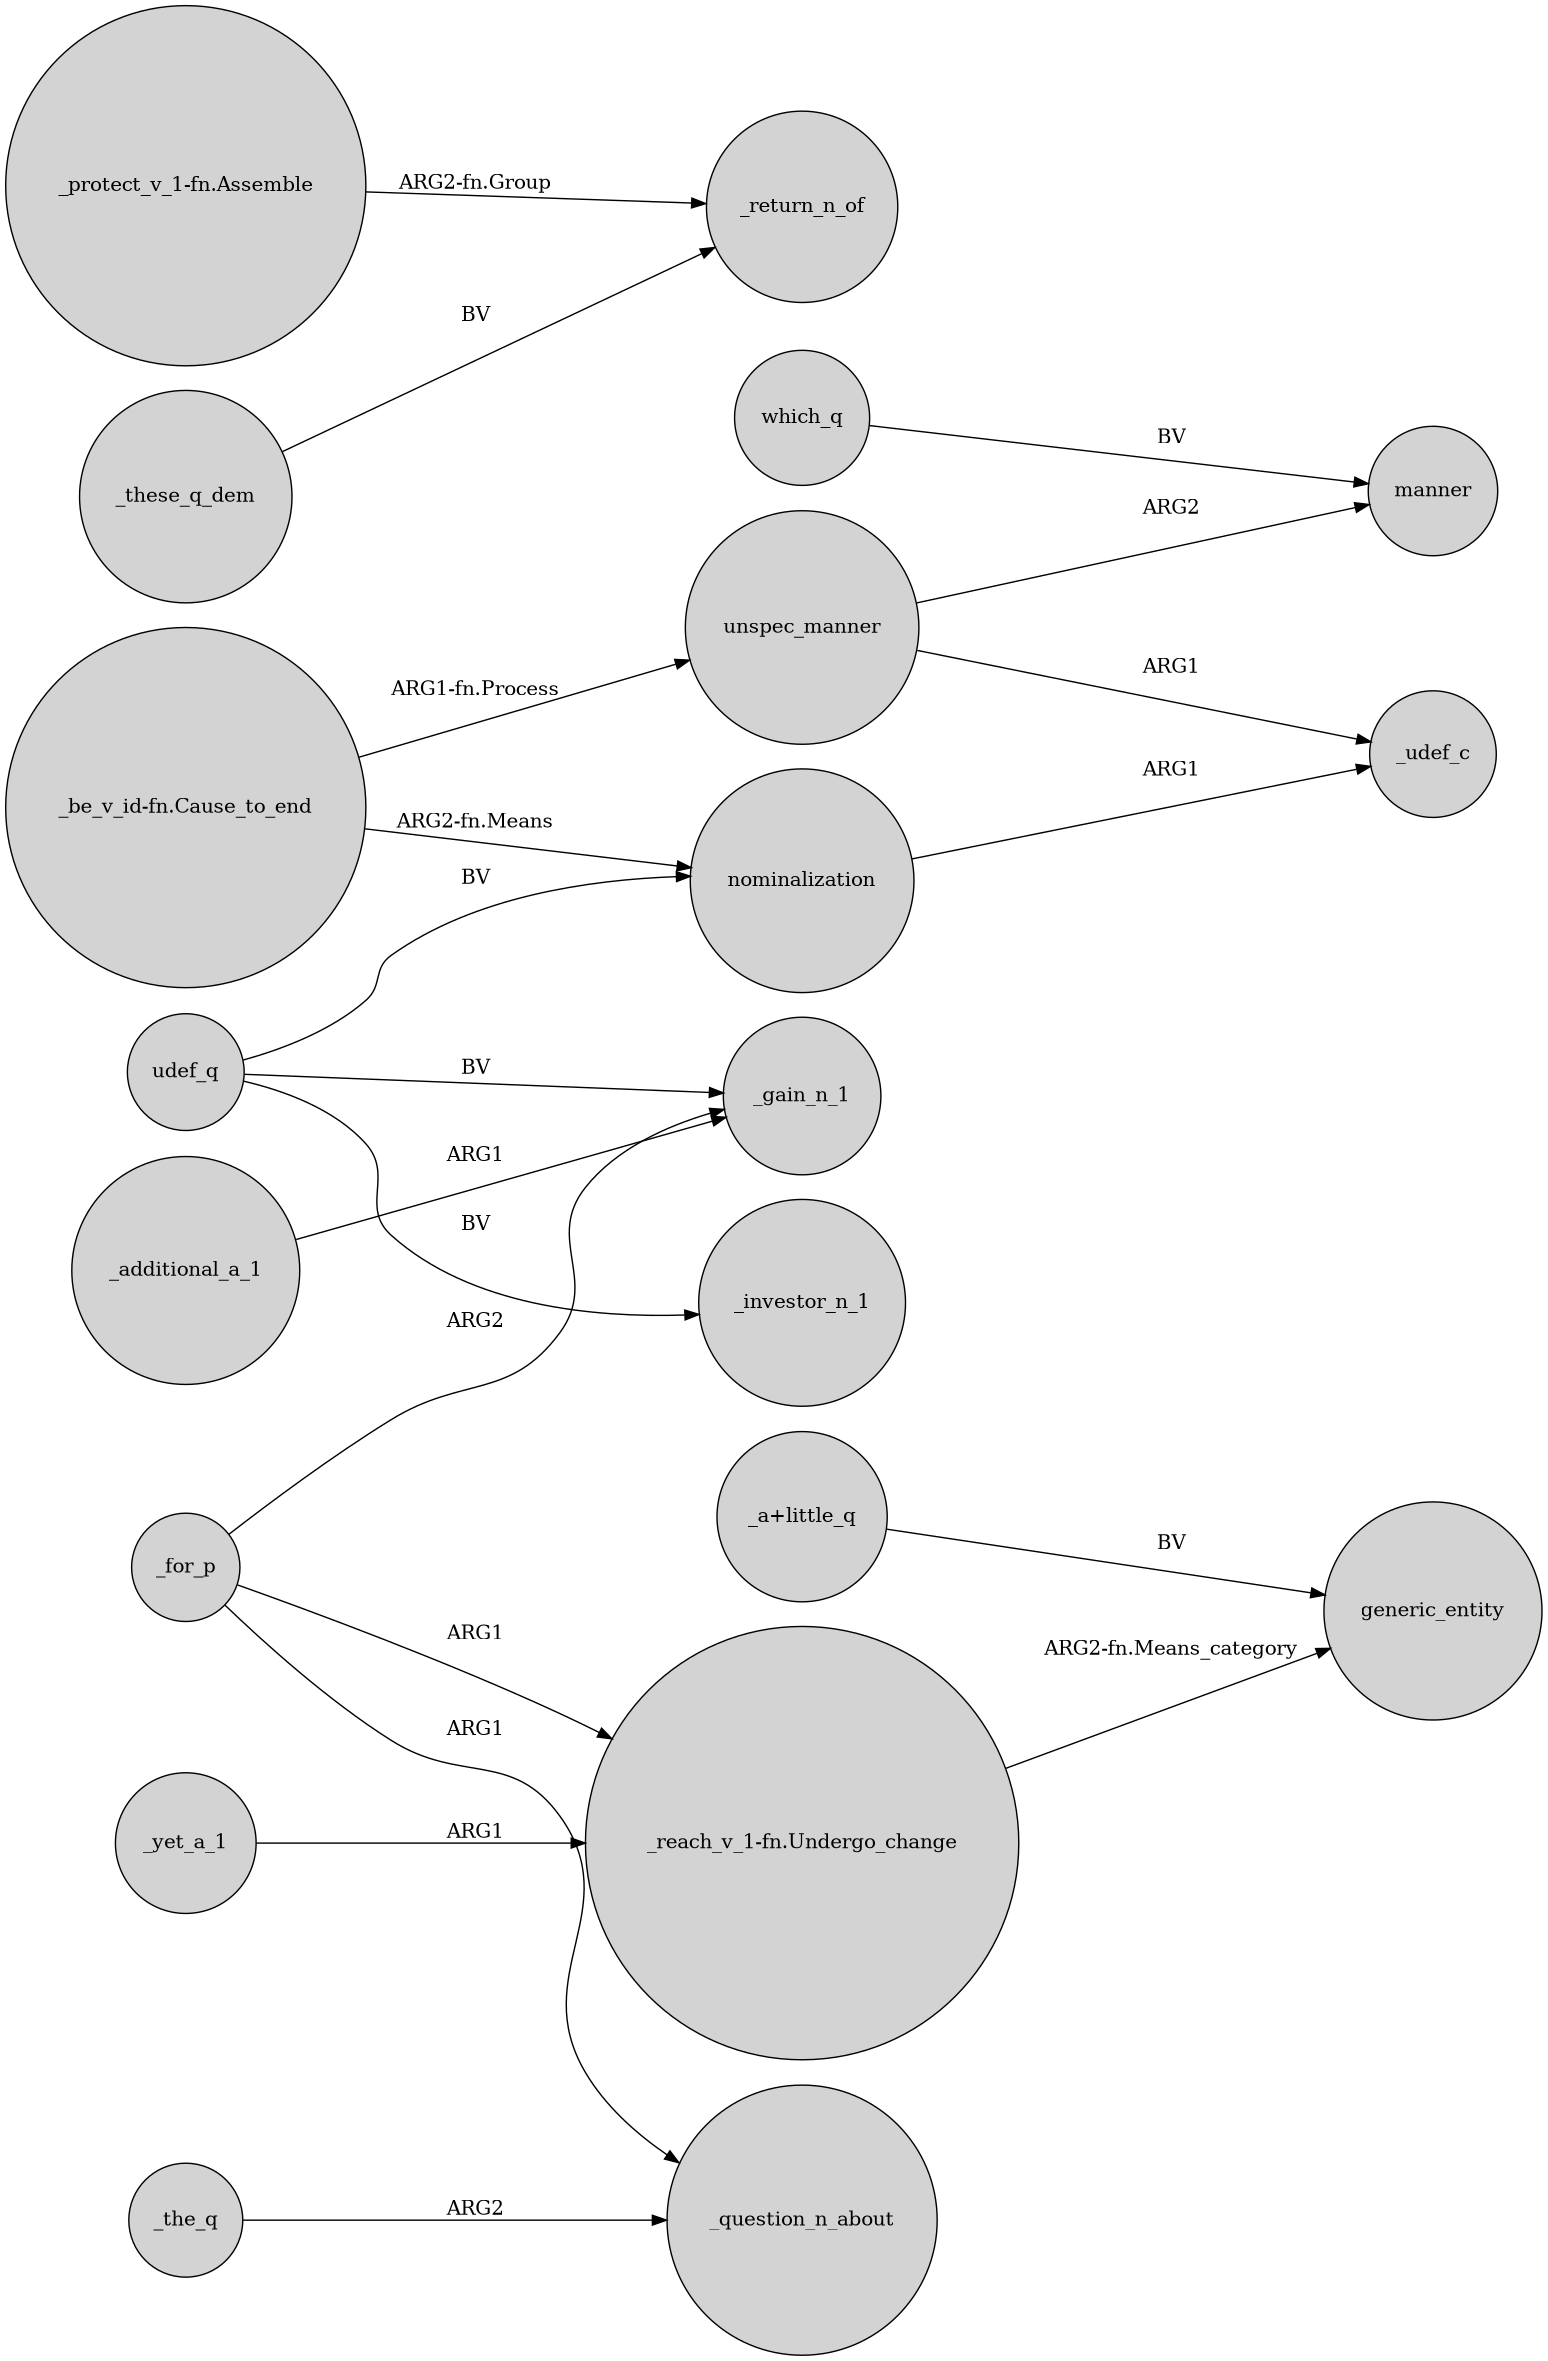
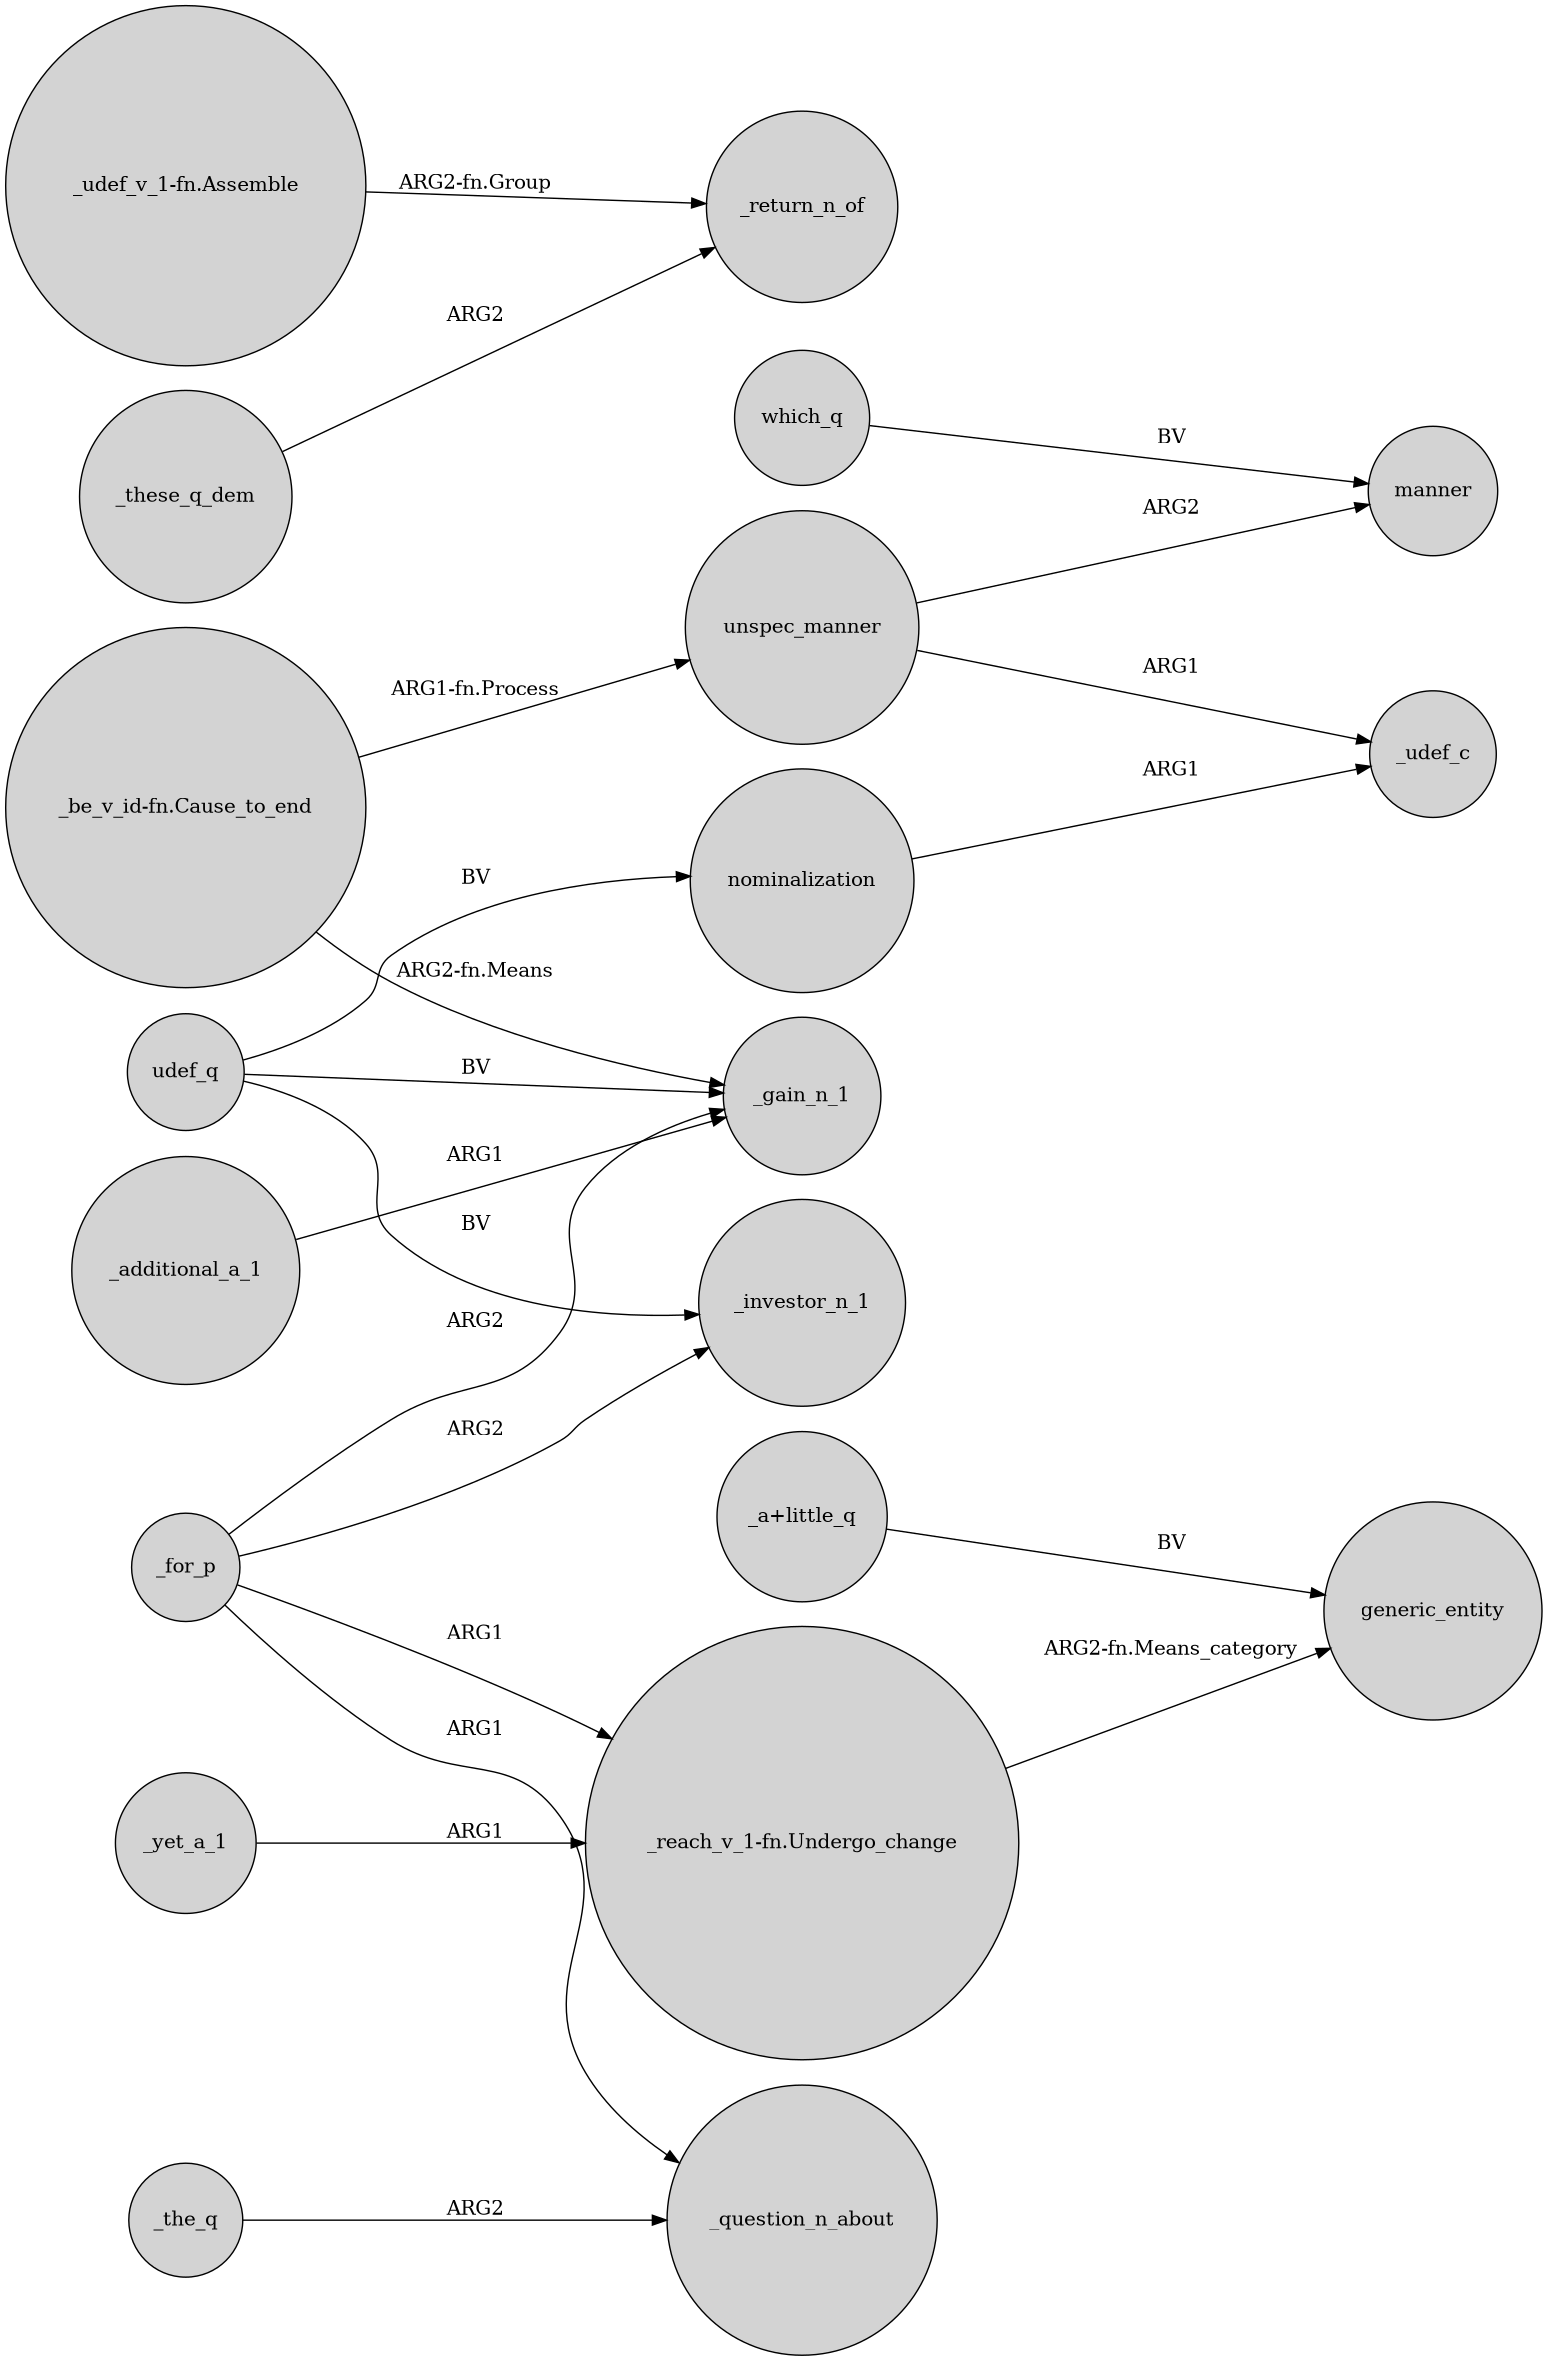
node "_protect_v_1-fn.Assemble": label "_protect_v_1-fn.Assemble" -> "_udef_v_1-fn.Assemble"
edge "_these_q_dem" -> "_return_n_of": label "BV" -> "ARG2"
edge "_be_v_id-fn.Cause_to_end" -> "nominalization": now "_be_v_id-fn.Cause_to_end" -> "_gain_n_1"
edge "_for_p" -> "_investor_n_1": added, label "ARG2"
